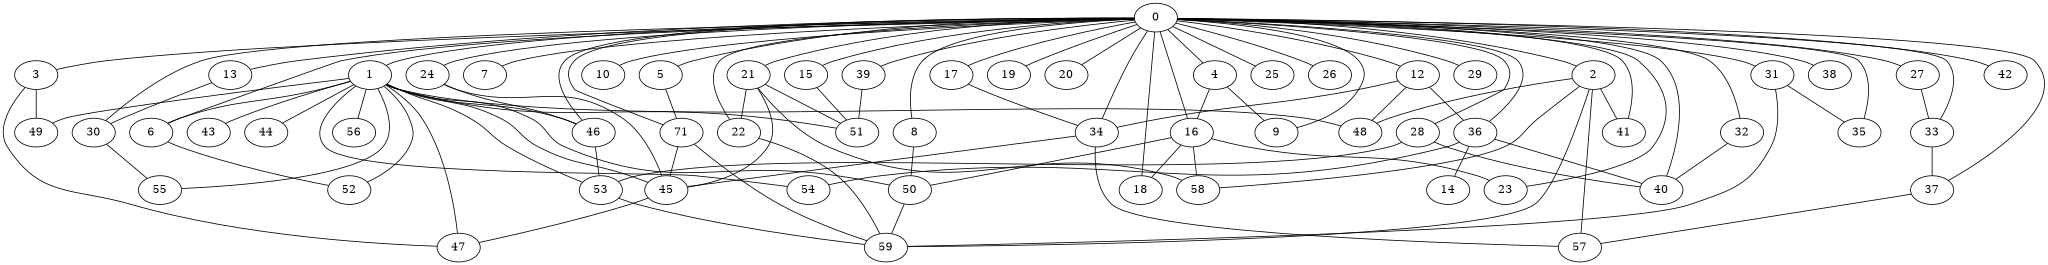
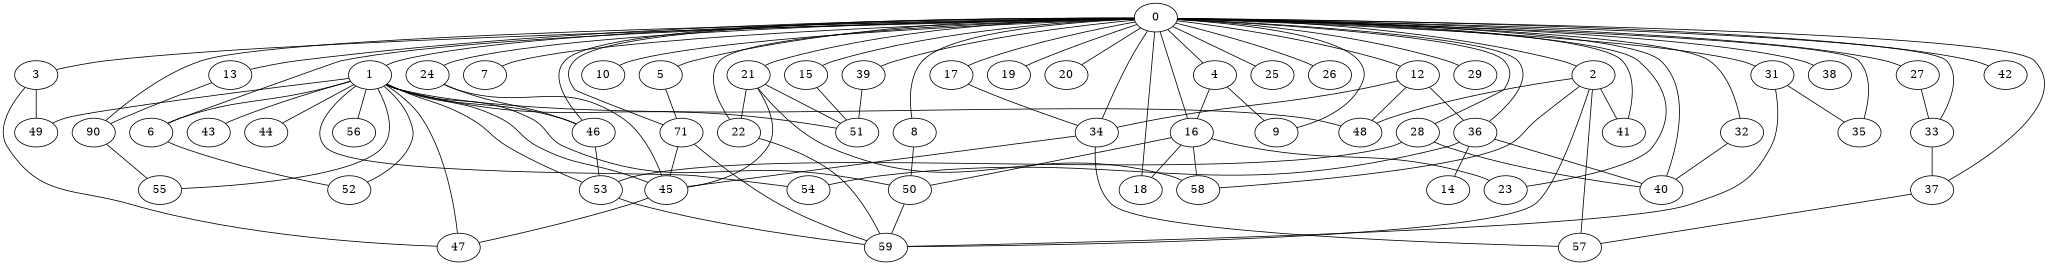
node "30": label "30" -> "90"
